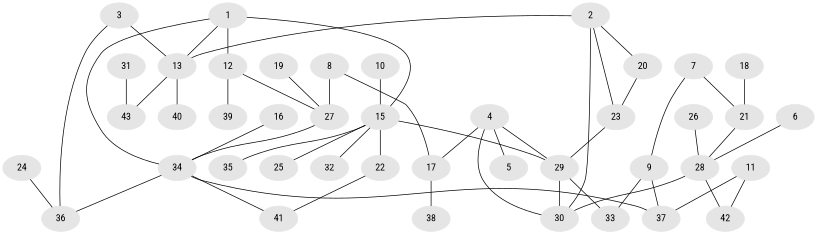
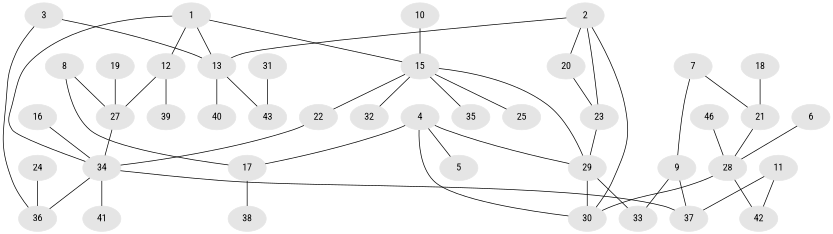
node "26": label "26" -> "46"
edge "22" -- "41": now "22" -- "34"
